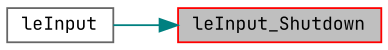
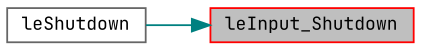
node "leInput": label "leInput" -> "leShutdown"
